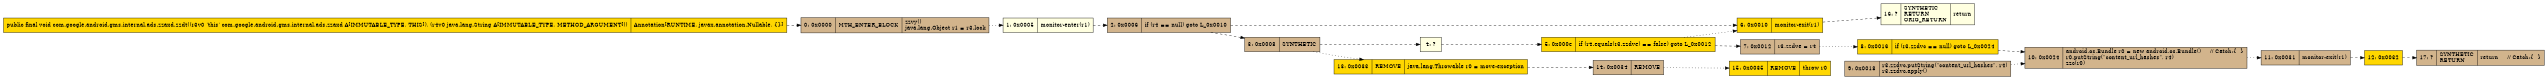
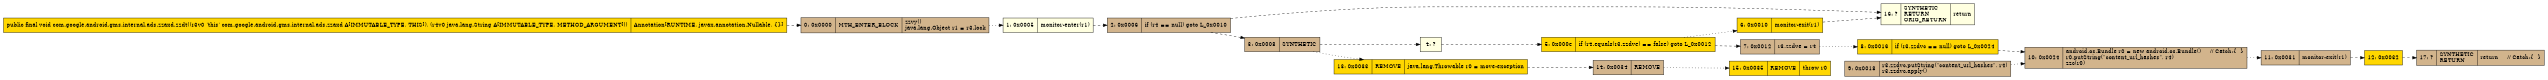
edge "2: 0x0006" -> "6: 0x0010": now "2: 0x0006" -> "16: ?"
